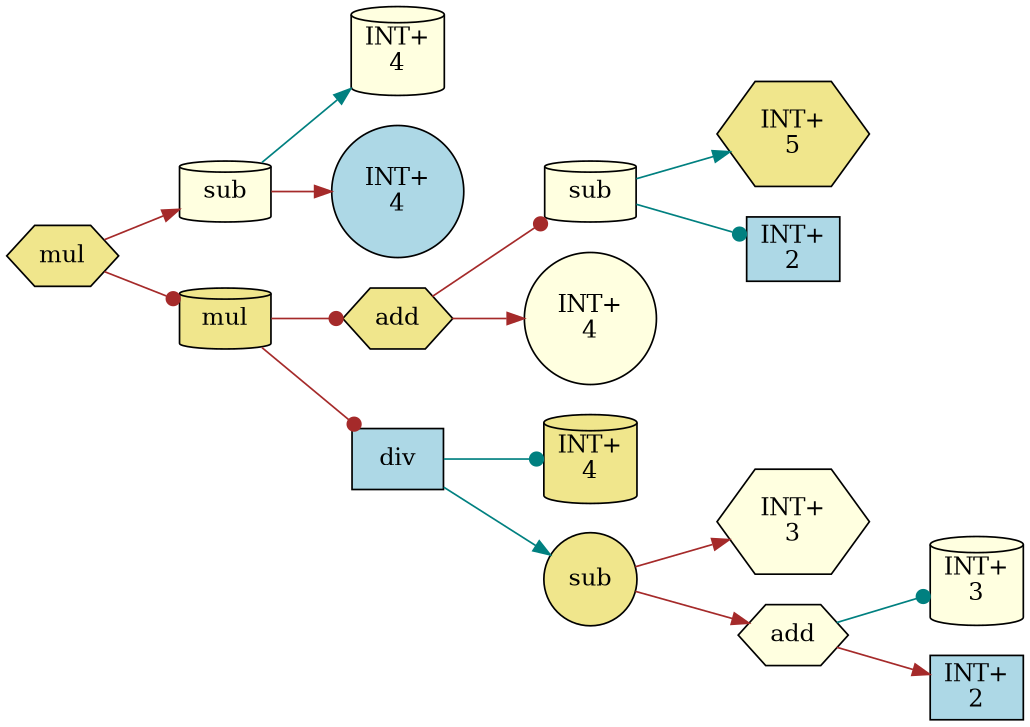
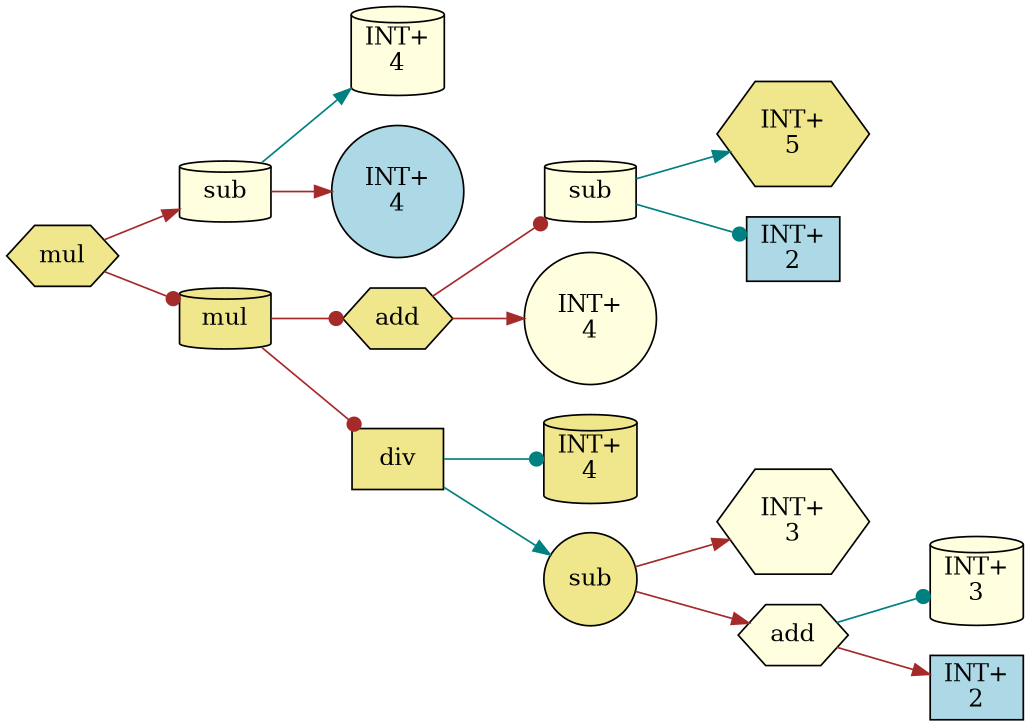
node "div": fillcolor lightblue -> khaki
